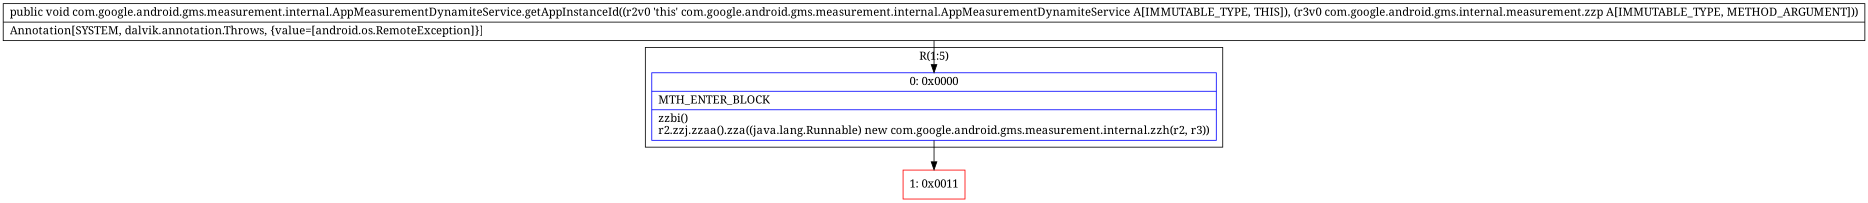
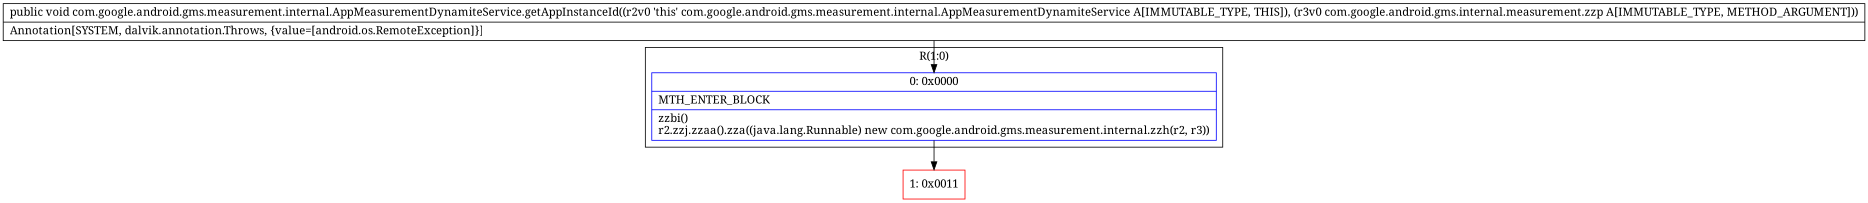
cluster "R(1:5)": label "R(1:5)" -> "R(1:0)"
